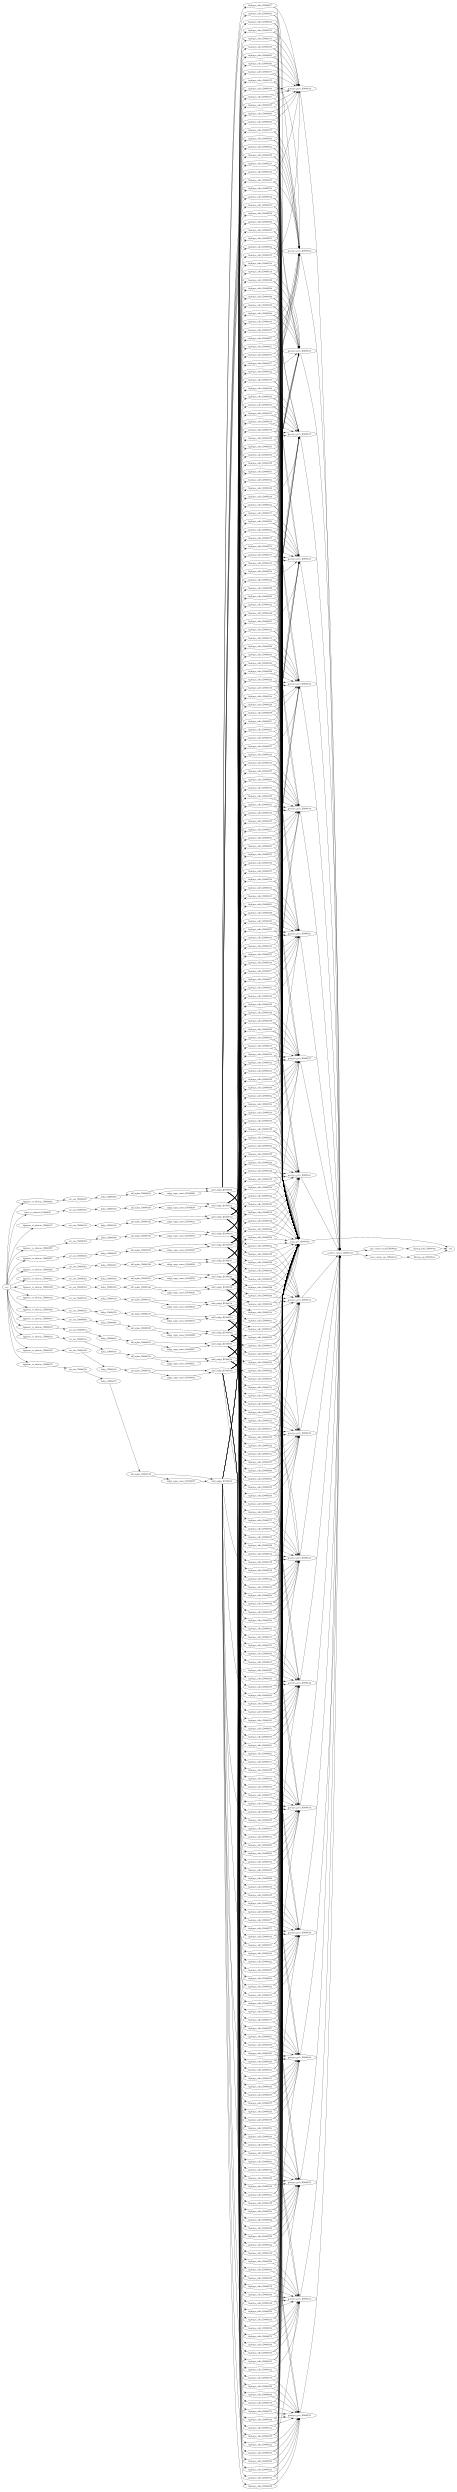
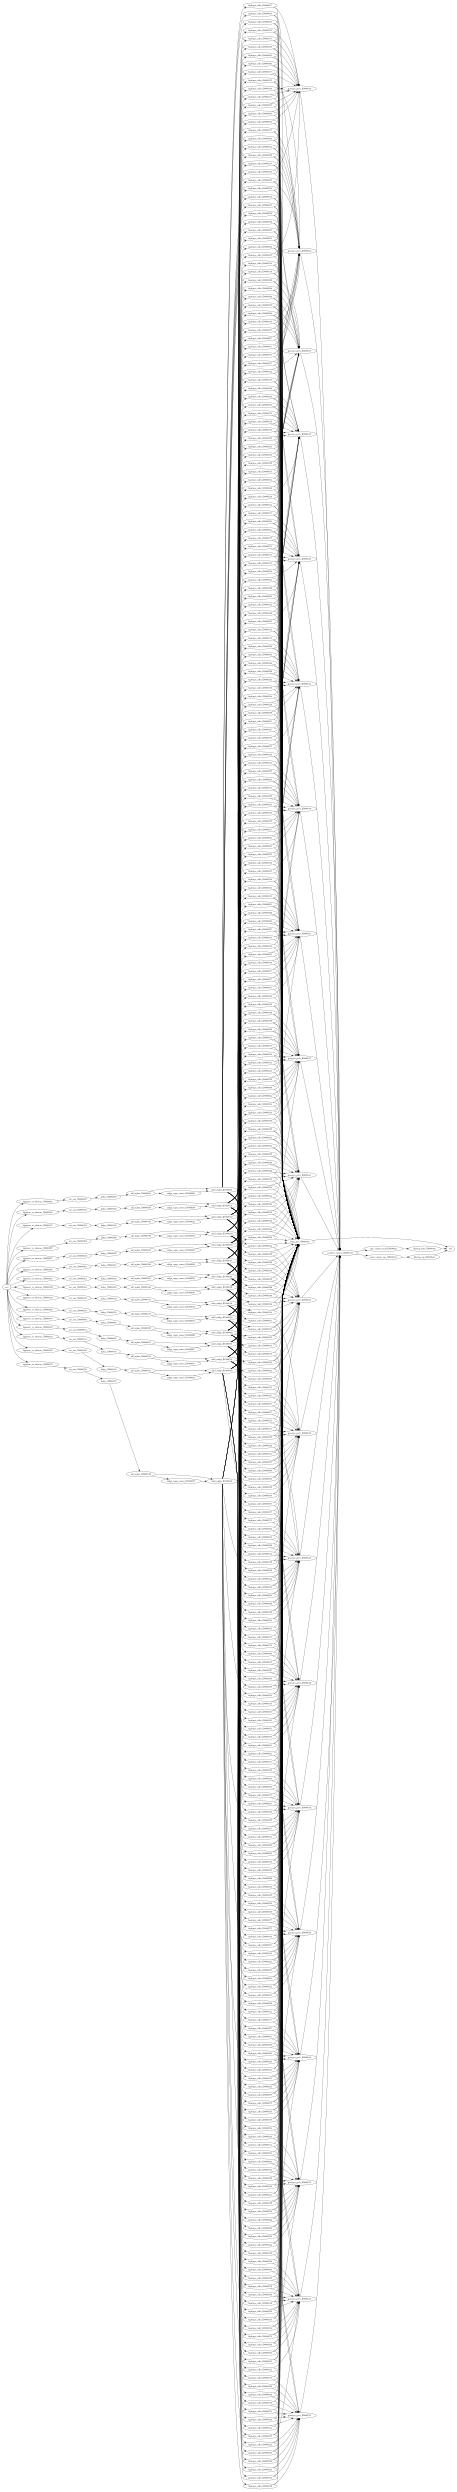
node "creator_to_reference_ID0000105": label "creator_to_reference_ID0000105" -> "alignment_to_reference_ID0000105"
edge "indel_realign_ID0000370" -> "haplotype_caller_ID0000387": added
